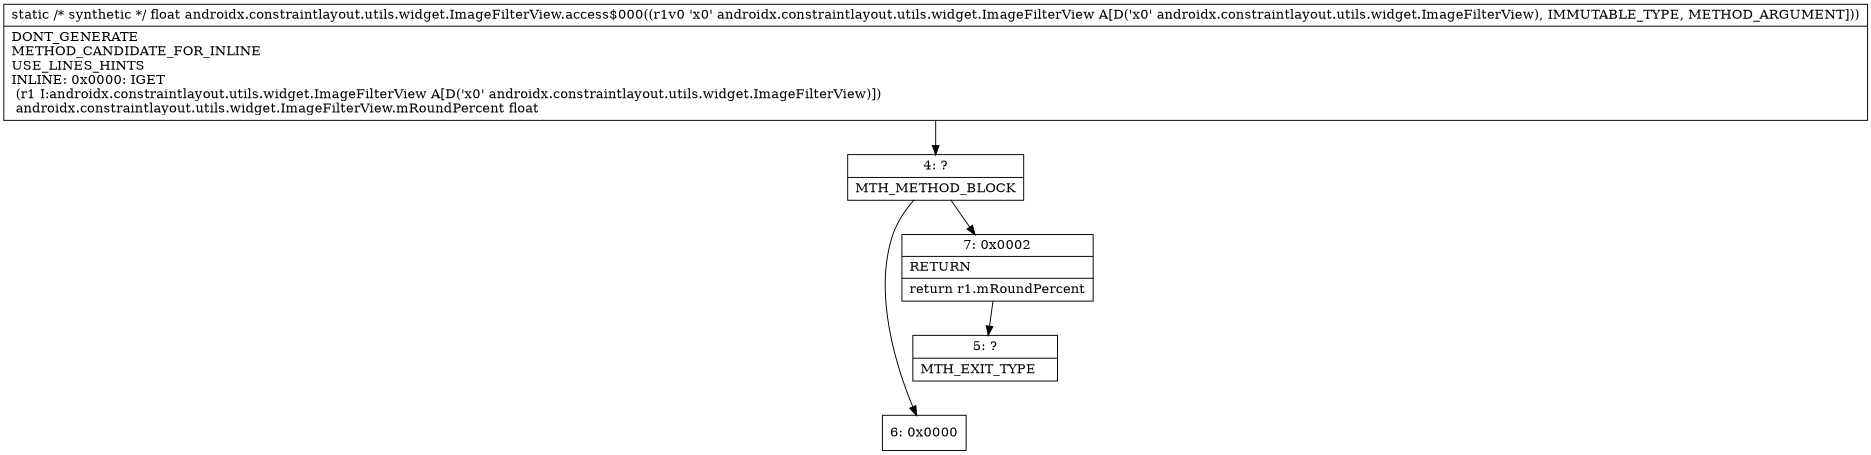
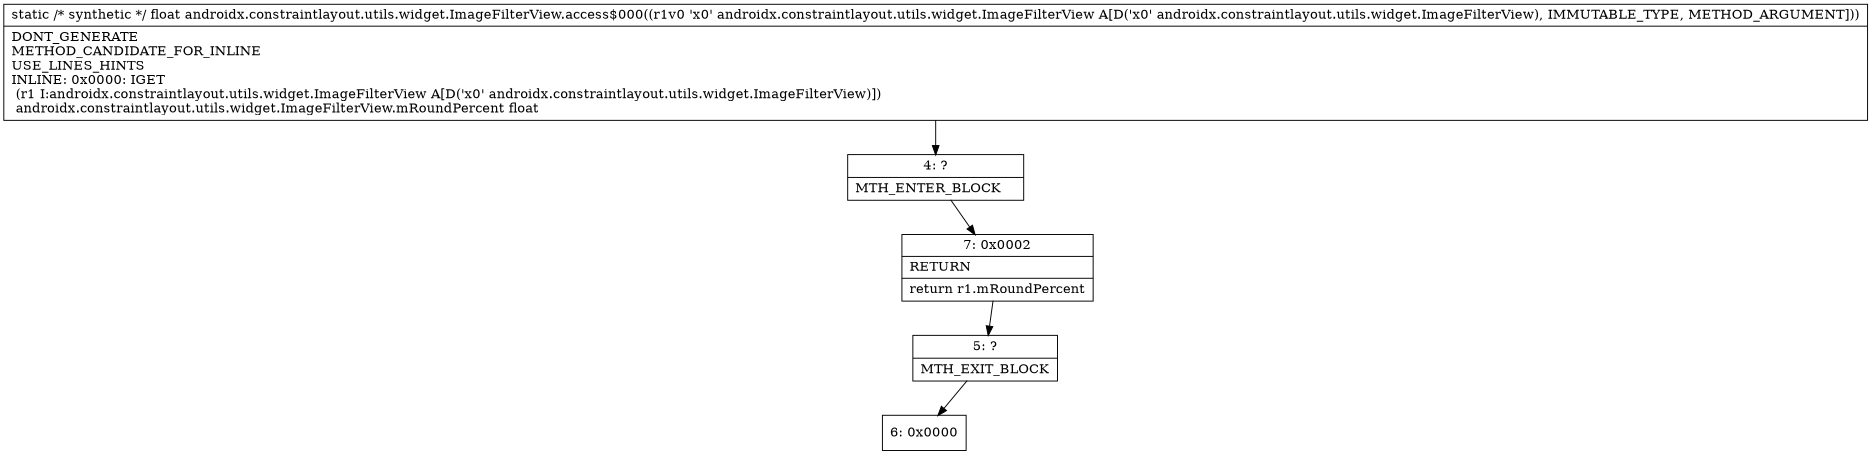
node "4: ?": text "MTH_METHOD_BLOCK" -> "MTH_ENTER_BLOCK"
edge "4: ?" -> "6: 0x0000": now "5: ?" -> "6: 0x0000"
node "5: ?": text "MTH_EXIT_TYPE" -> "MTH_EXIT_BLOCK"
